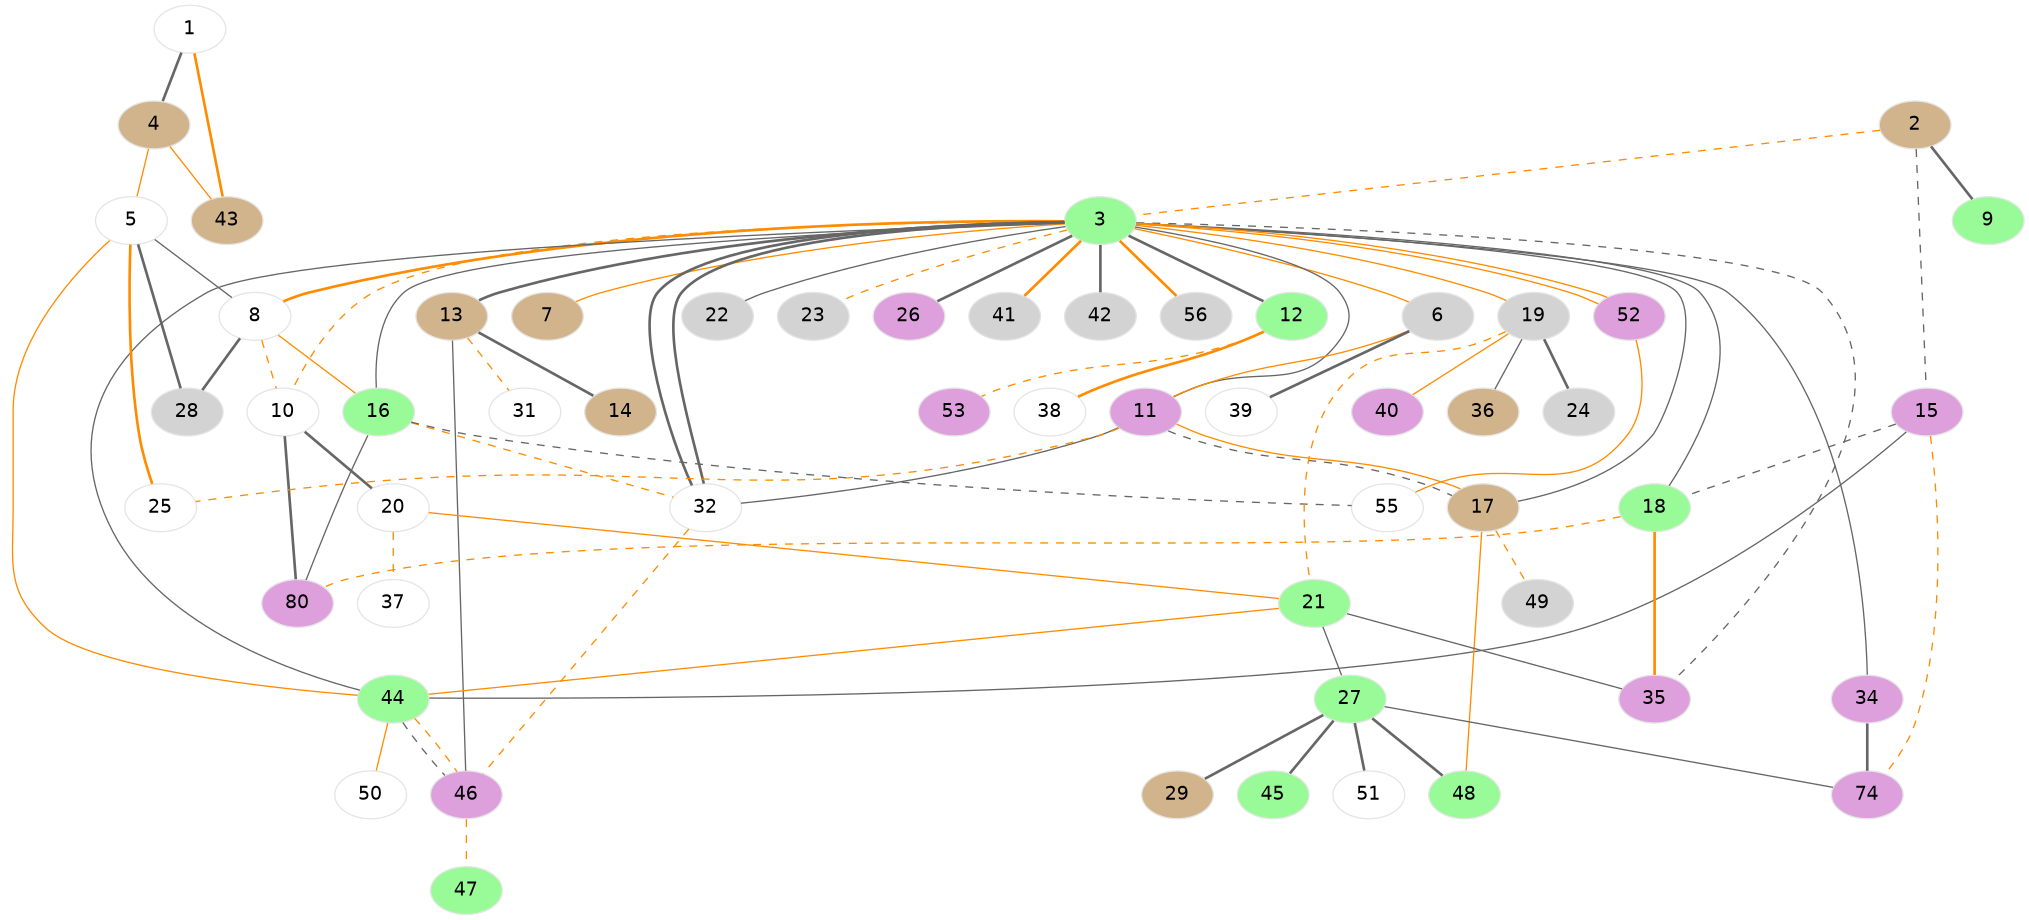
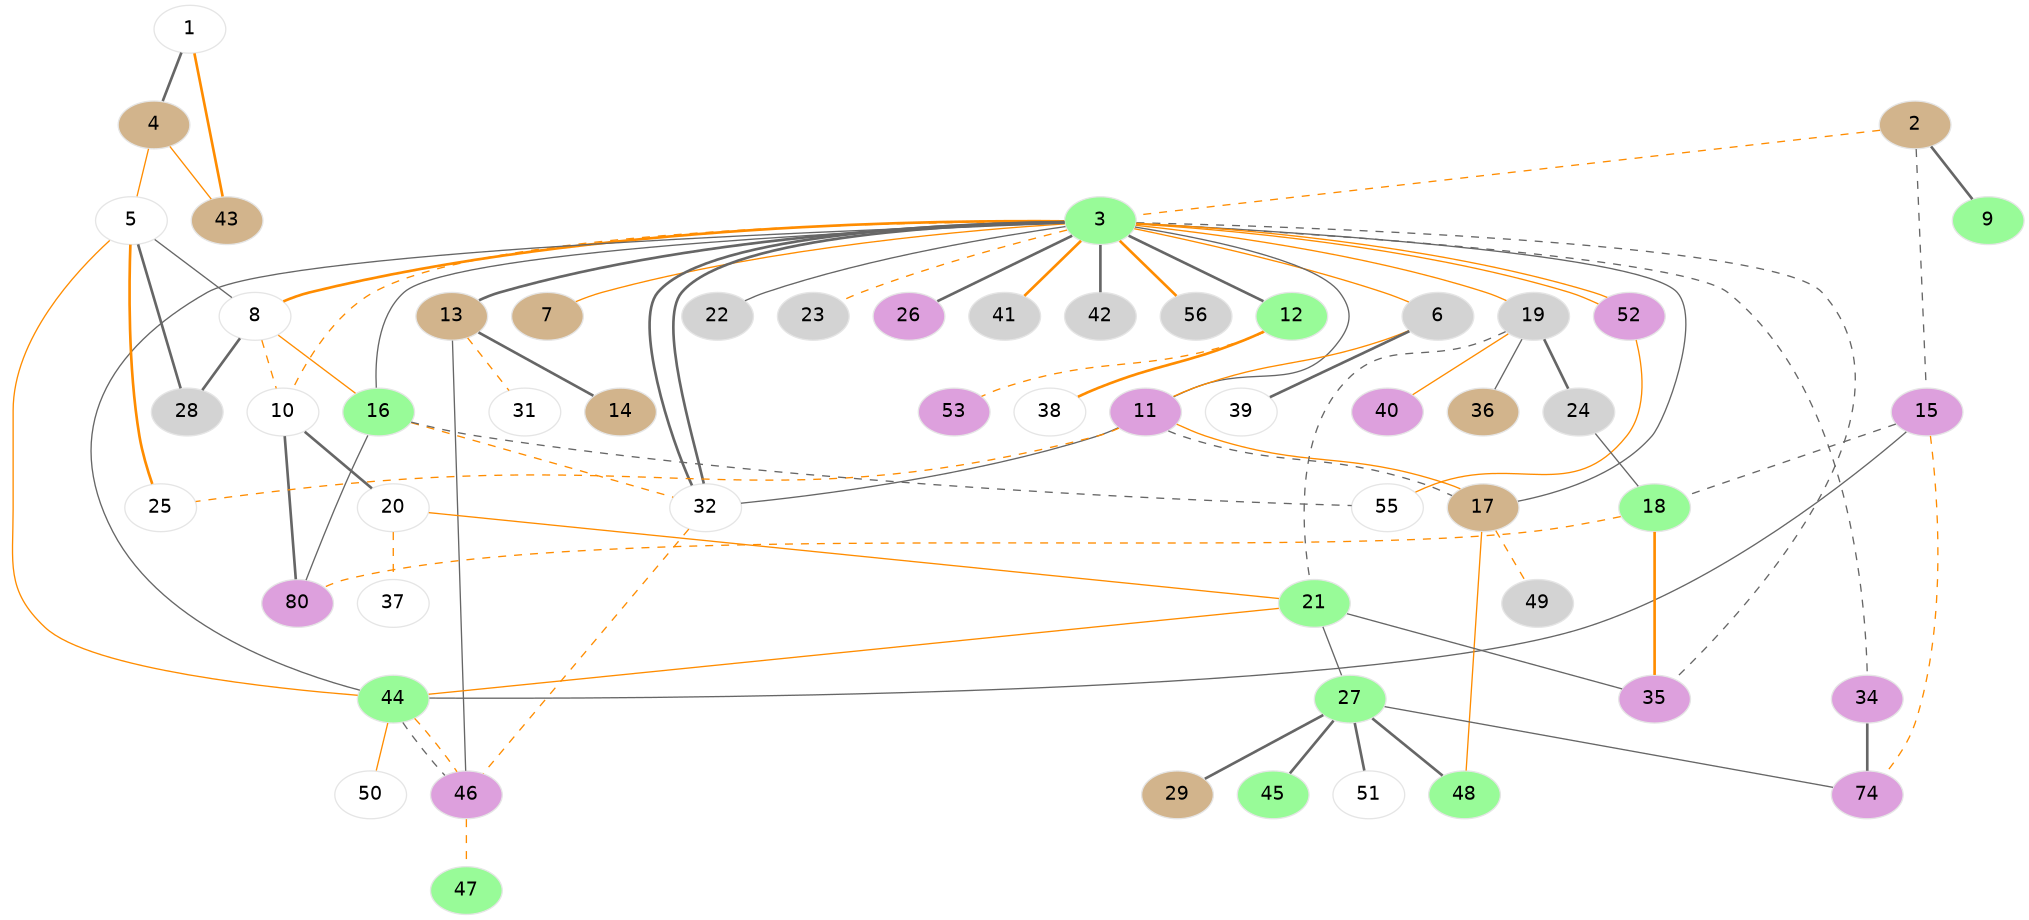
edge "3" -- "34": style solid -> dashed
edge "3" -- "18": now "24" -- "18"
edge "19" -- "21": color darkorange -> gray40
